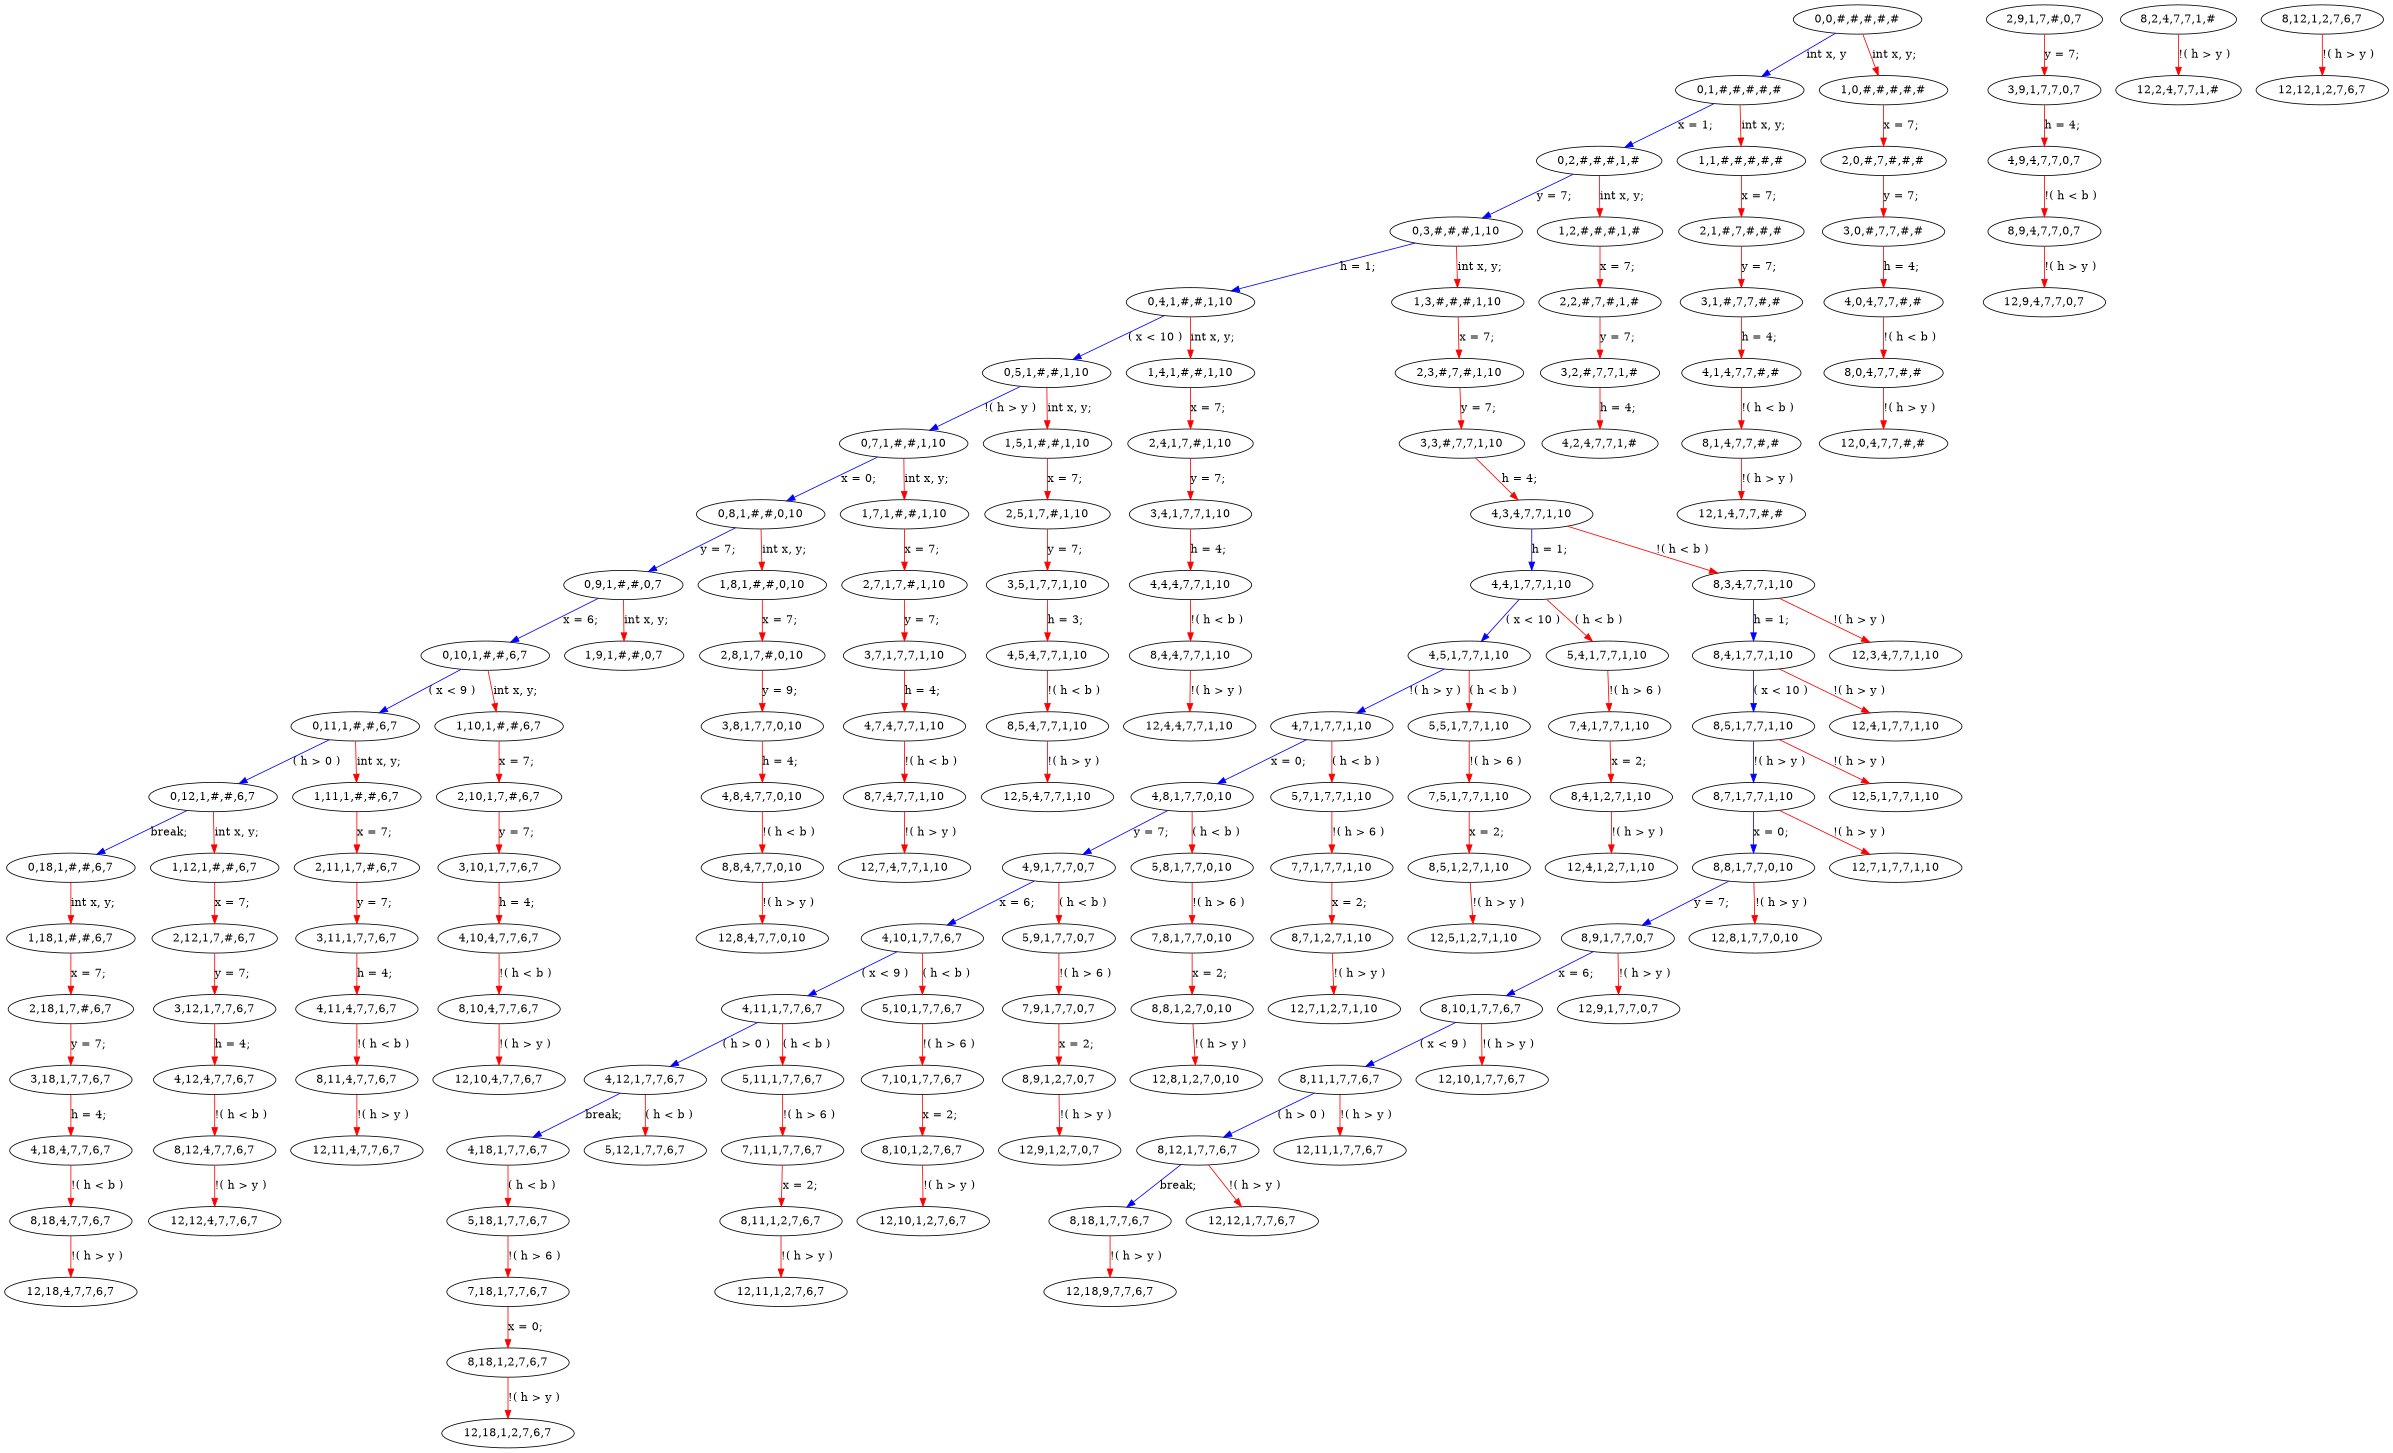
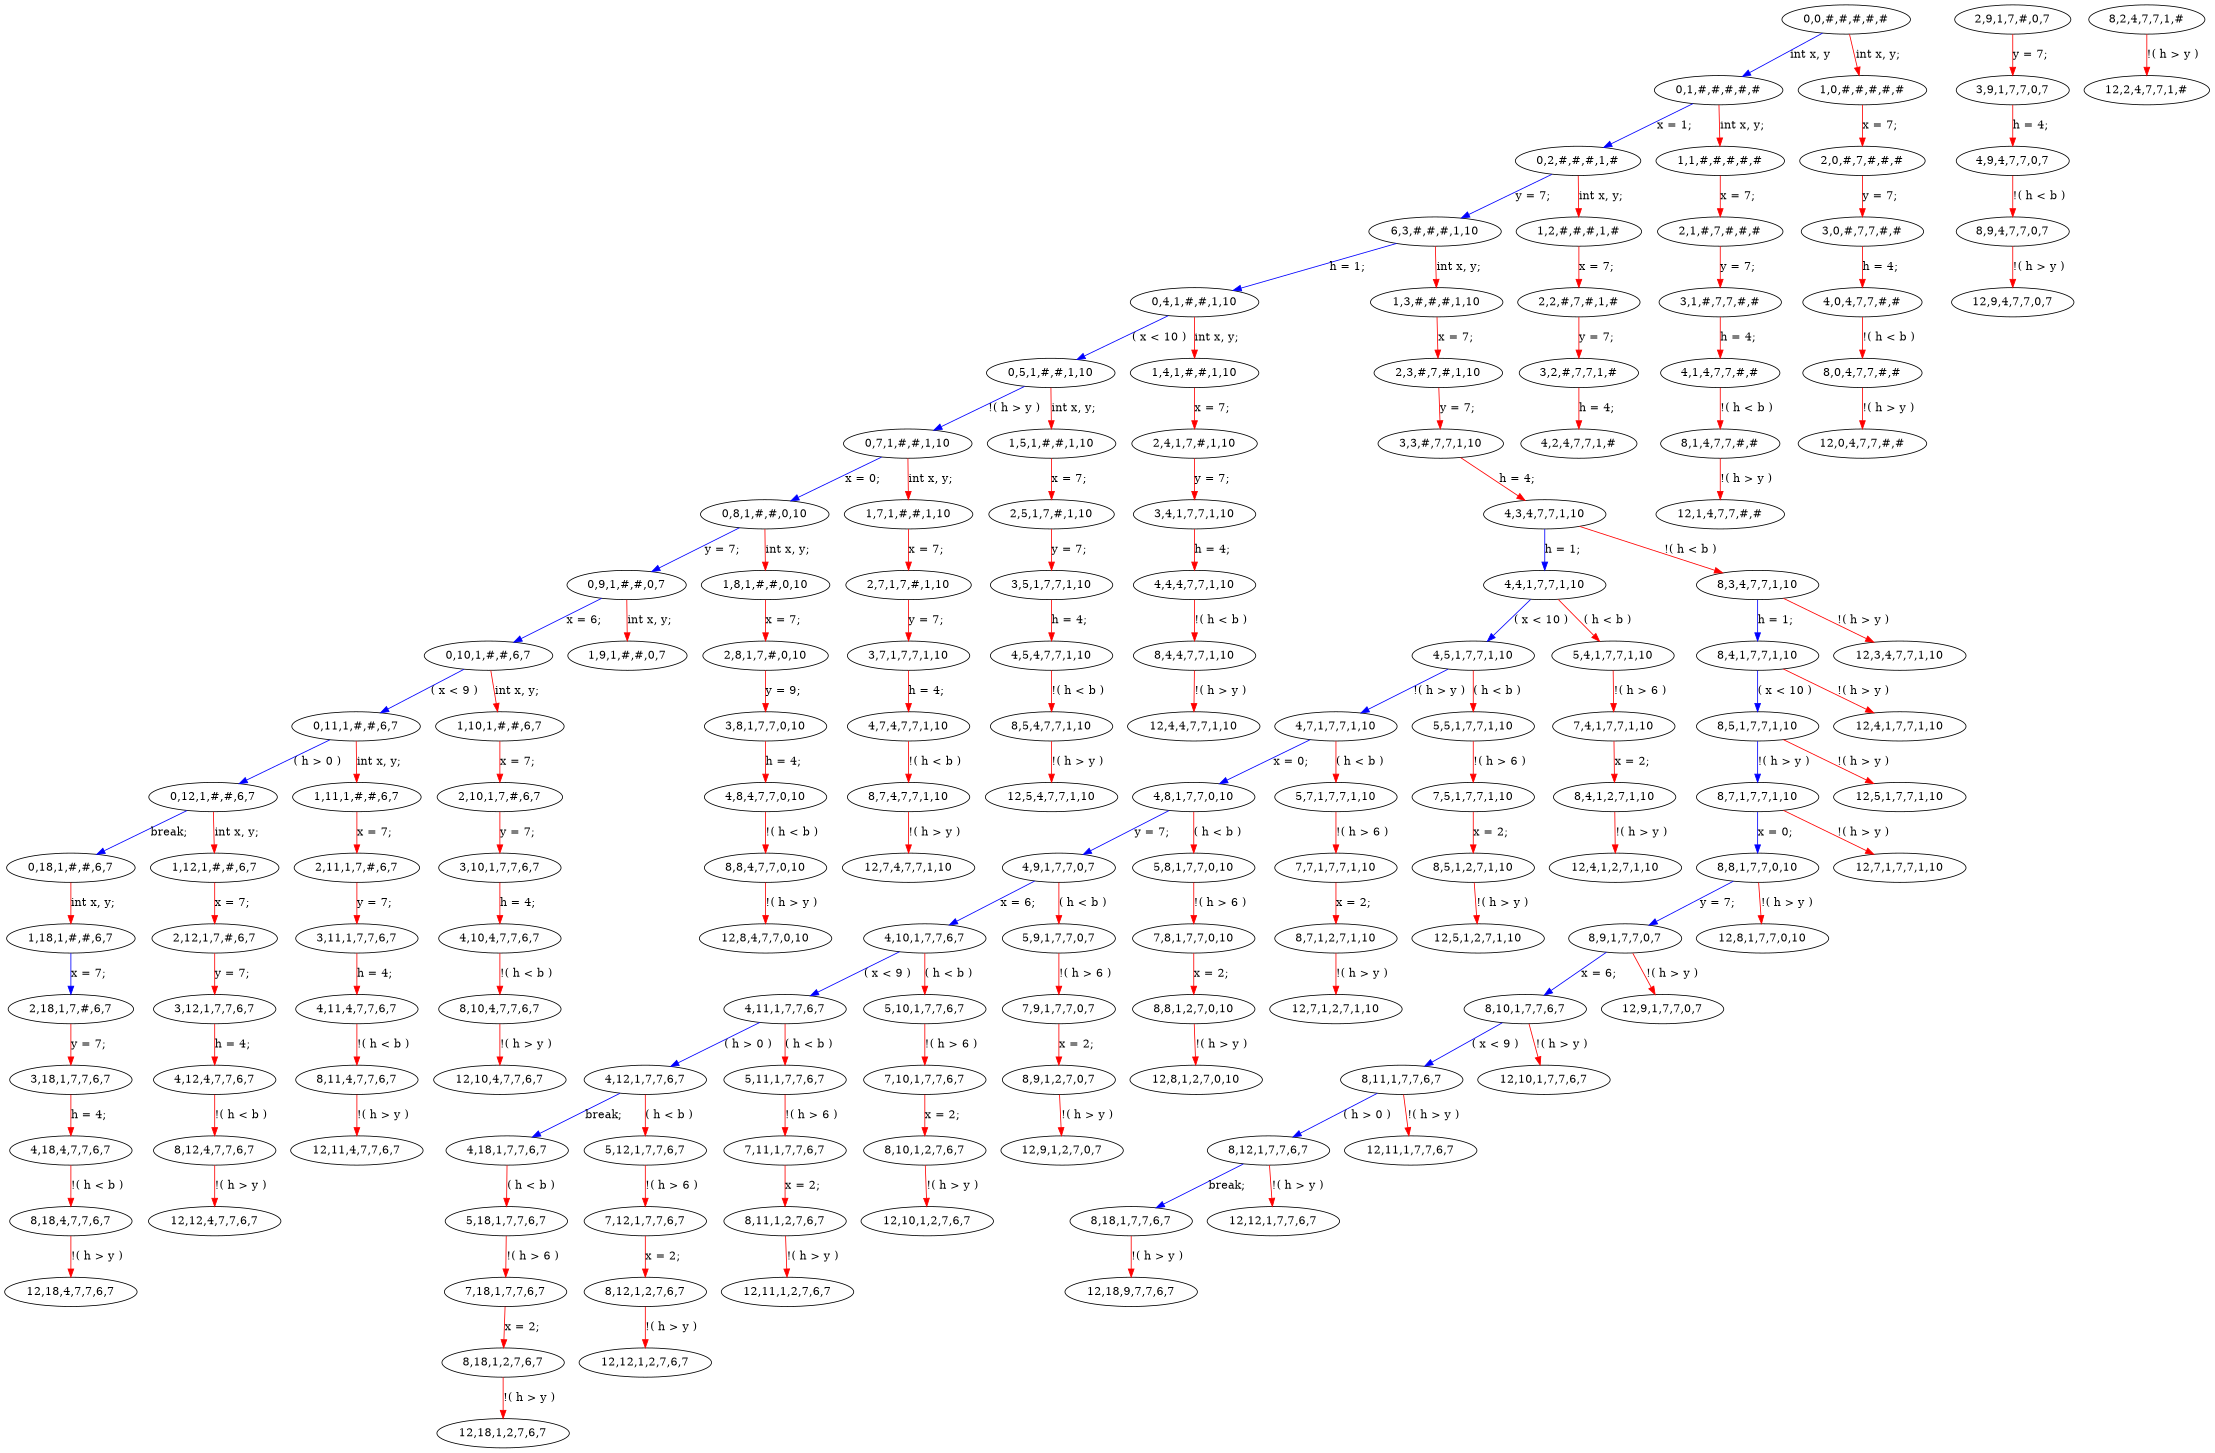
node "0,3,#,#,#,1,10": label "0,3,#,#,#,1,10" -> "6,3,#,#,#,1,10"
edge "3,5,1,7,7,1,10" -> "4,5,4,7,7,1,10": label "h = 3;" -> "h = 4;"
edge "1,18,1,#,#,6,7" -> "2,18,1,7,#,6,7": color red -> blue
node "7,12,1,7,7,6,7": added
edge "7,18,1,7,7,6,7" -> "8,18,1,2,7,6,7": label "x = 0;" -> "x = 2;"
